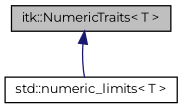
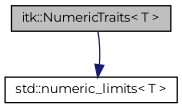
edge "std::numeric_limits< T >" -> "itk::NumericTraits< T >": reversed
